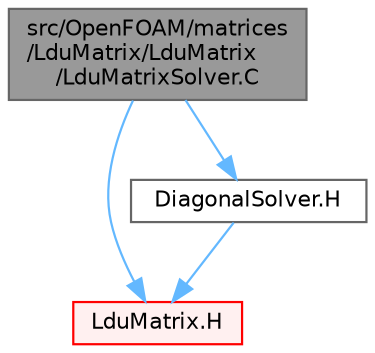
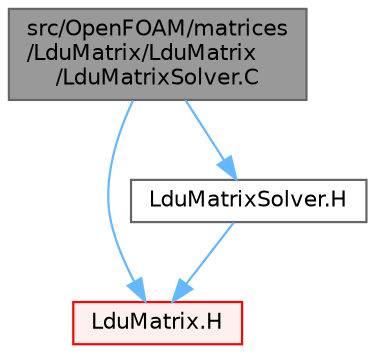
node "DiagonalSolver.H": label "DiagonalSolver.H" -> "LduMatrixSolver.H"
